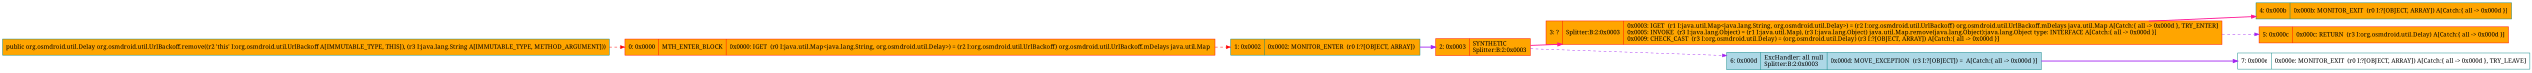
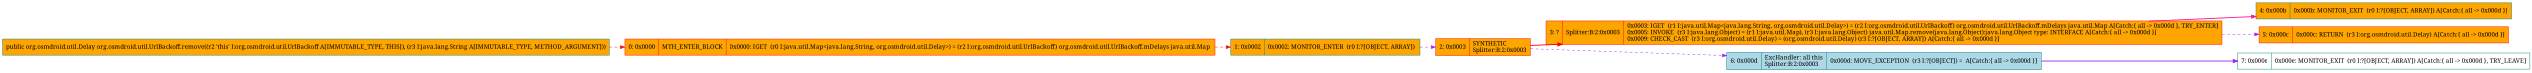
edge "2: 0x0003" -> "3: ?": color deeppink -> red
edge "1: 0x0002" -> "2: 0x0003": style bold -> dashed
node "6: 0x000d": text "ExcHandler: all null" -> "ExcHandler: all this"
